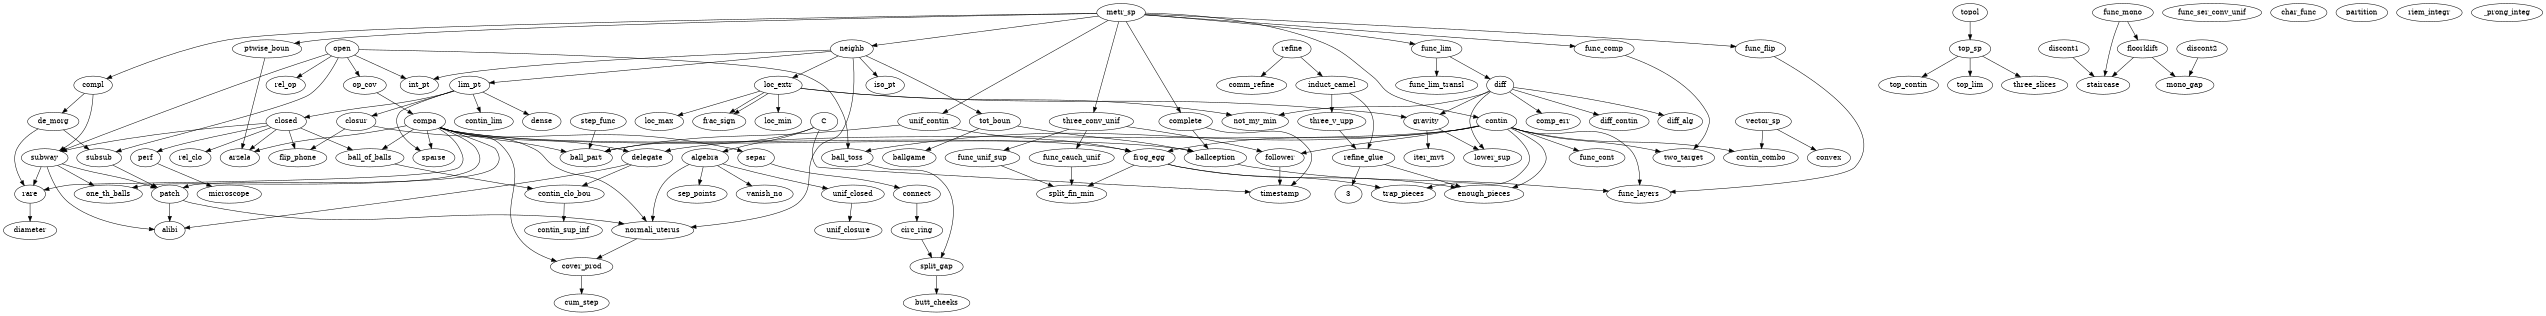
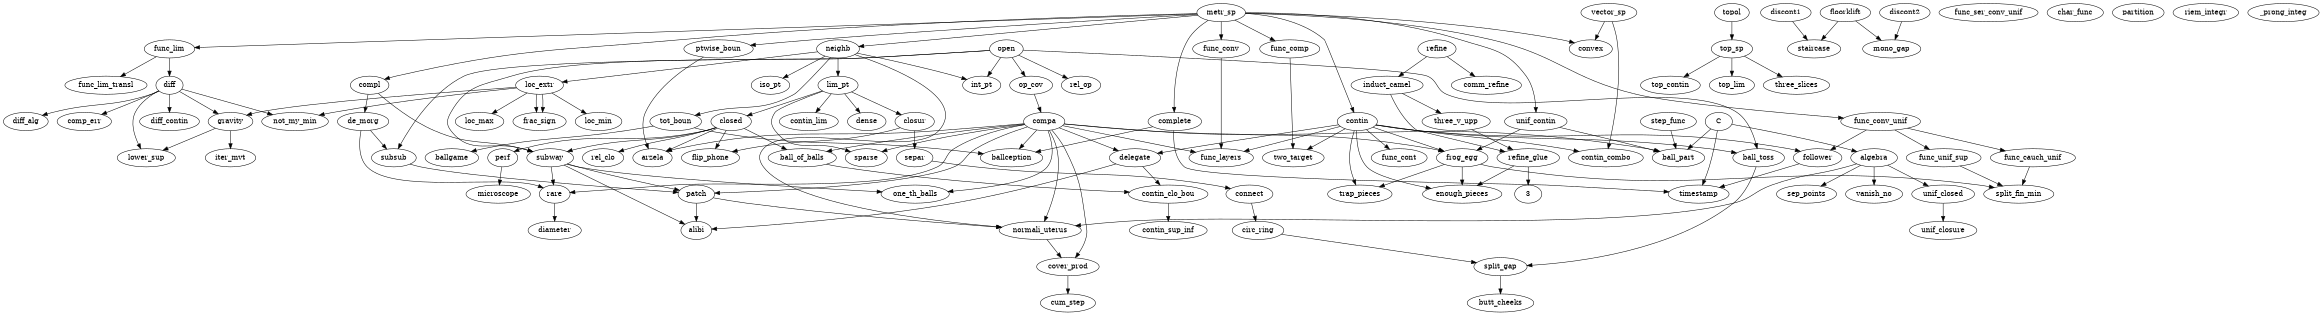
node "func_mono": removed
edge "metr_sp" -> "convex": added
node "func_flip": label "func_flip" -> "func_conv"
node "three_conv_unif": label "three_conv_unif" -> "func_conv_unif"
edge "ballception" -> "func_layers": now "compa" -> "func_layers"
